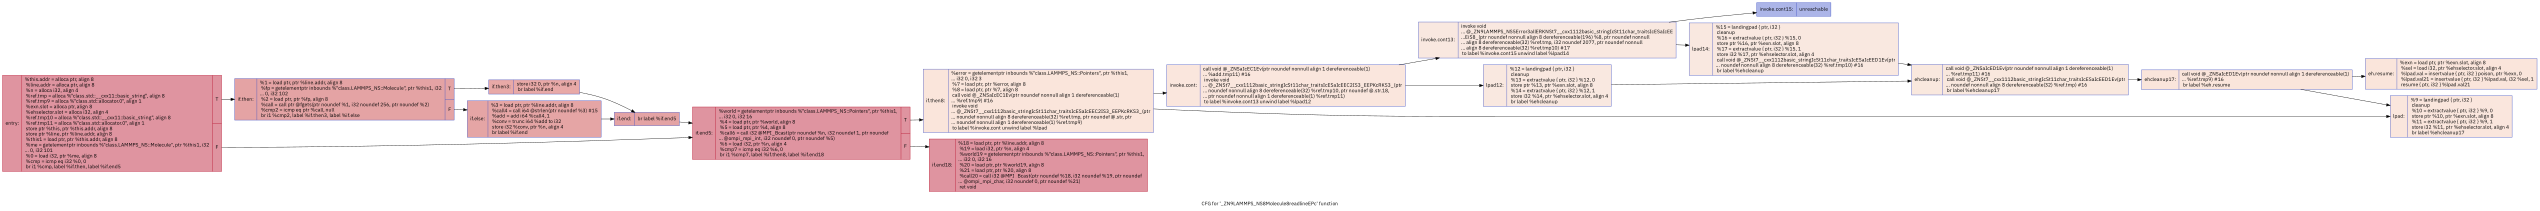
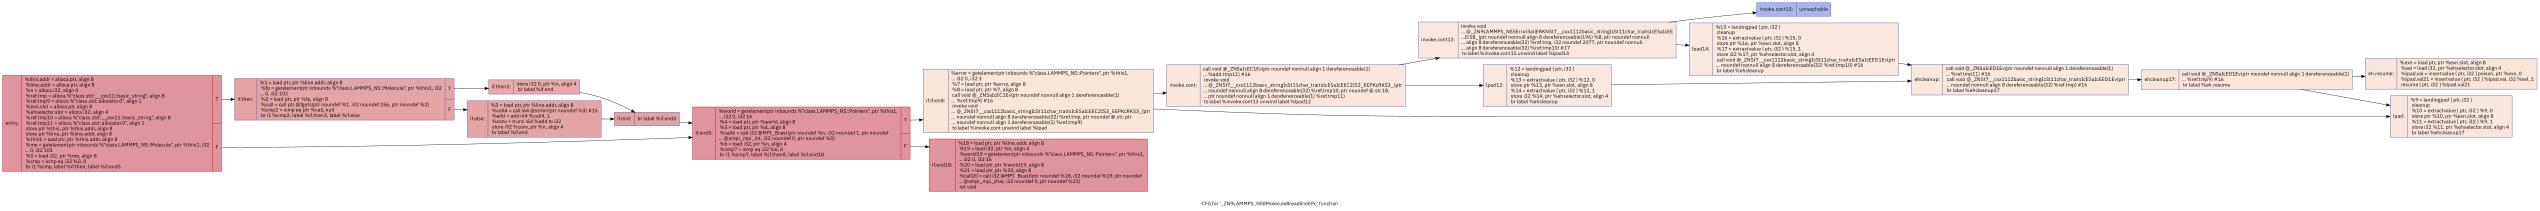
node "if.else:": text "store i32 %conv, ptr %n, align 4" -> "store i92 %conv, ptr %n, align 4"
